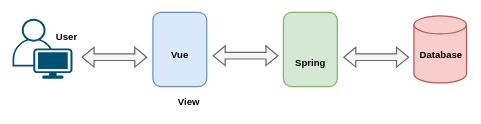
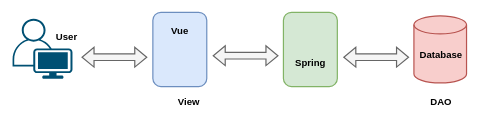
node "Vue": moved (180, 54) -> (180, 30)
node "DAO": added
